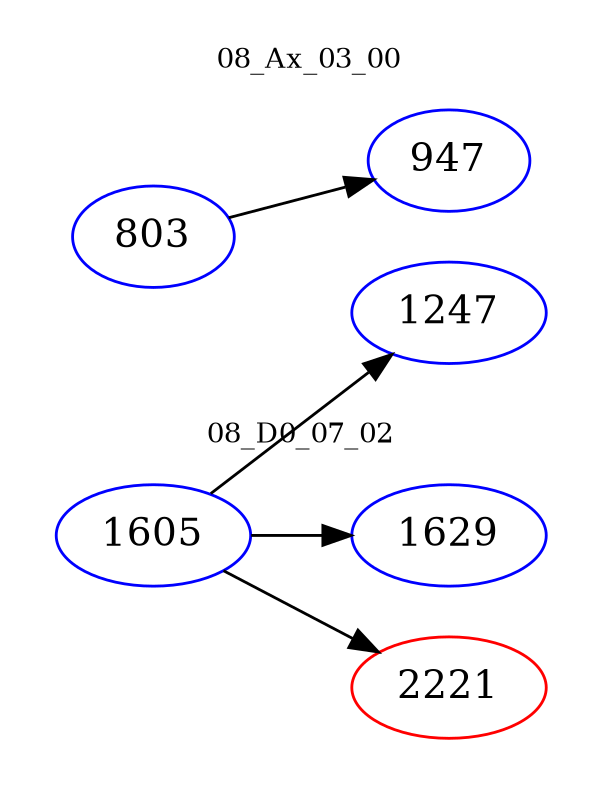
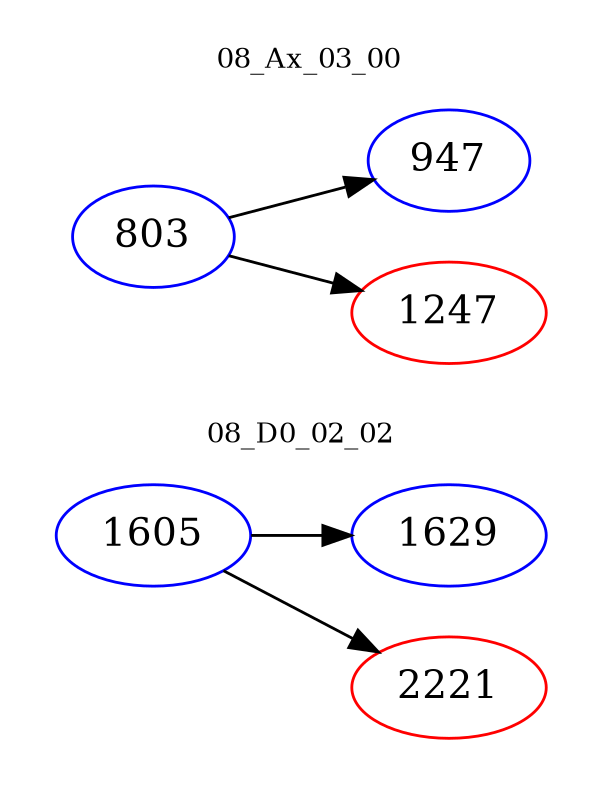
node "1247": color blue -> red
edge "1605" -> "1247": now "803" -> "1247"
cluster "08_D0_07_02": label "08_D0_07_02" -> "08_D0_02_02"
